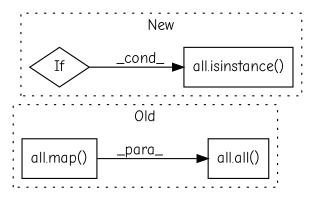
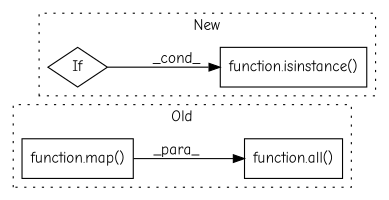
node "all.isinstance()": label "all.isinstance()" -> "function.isinstance()"
node "all.map()": label "all.map()" -> "function.map()"
node "all.all()": label "all.all()" -> "function.all()"
